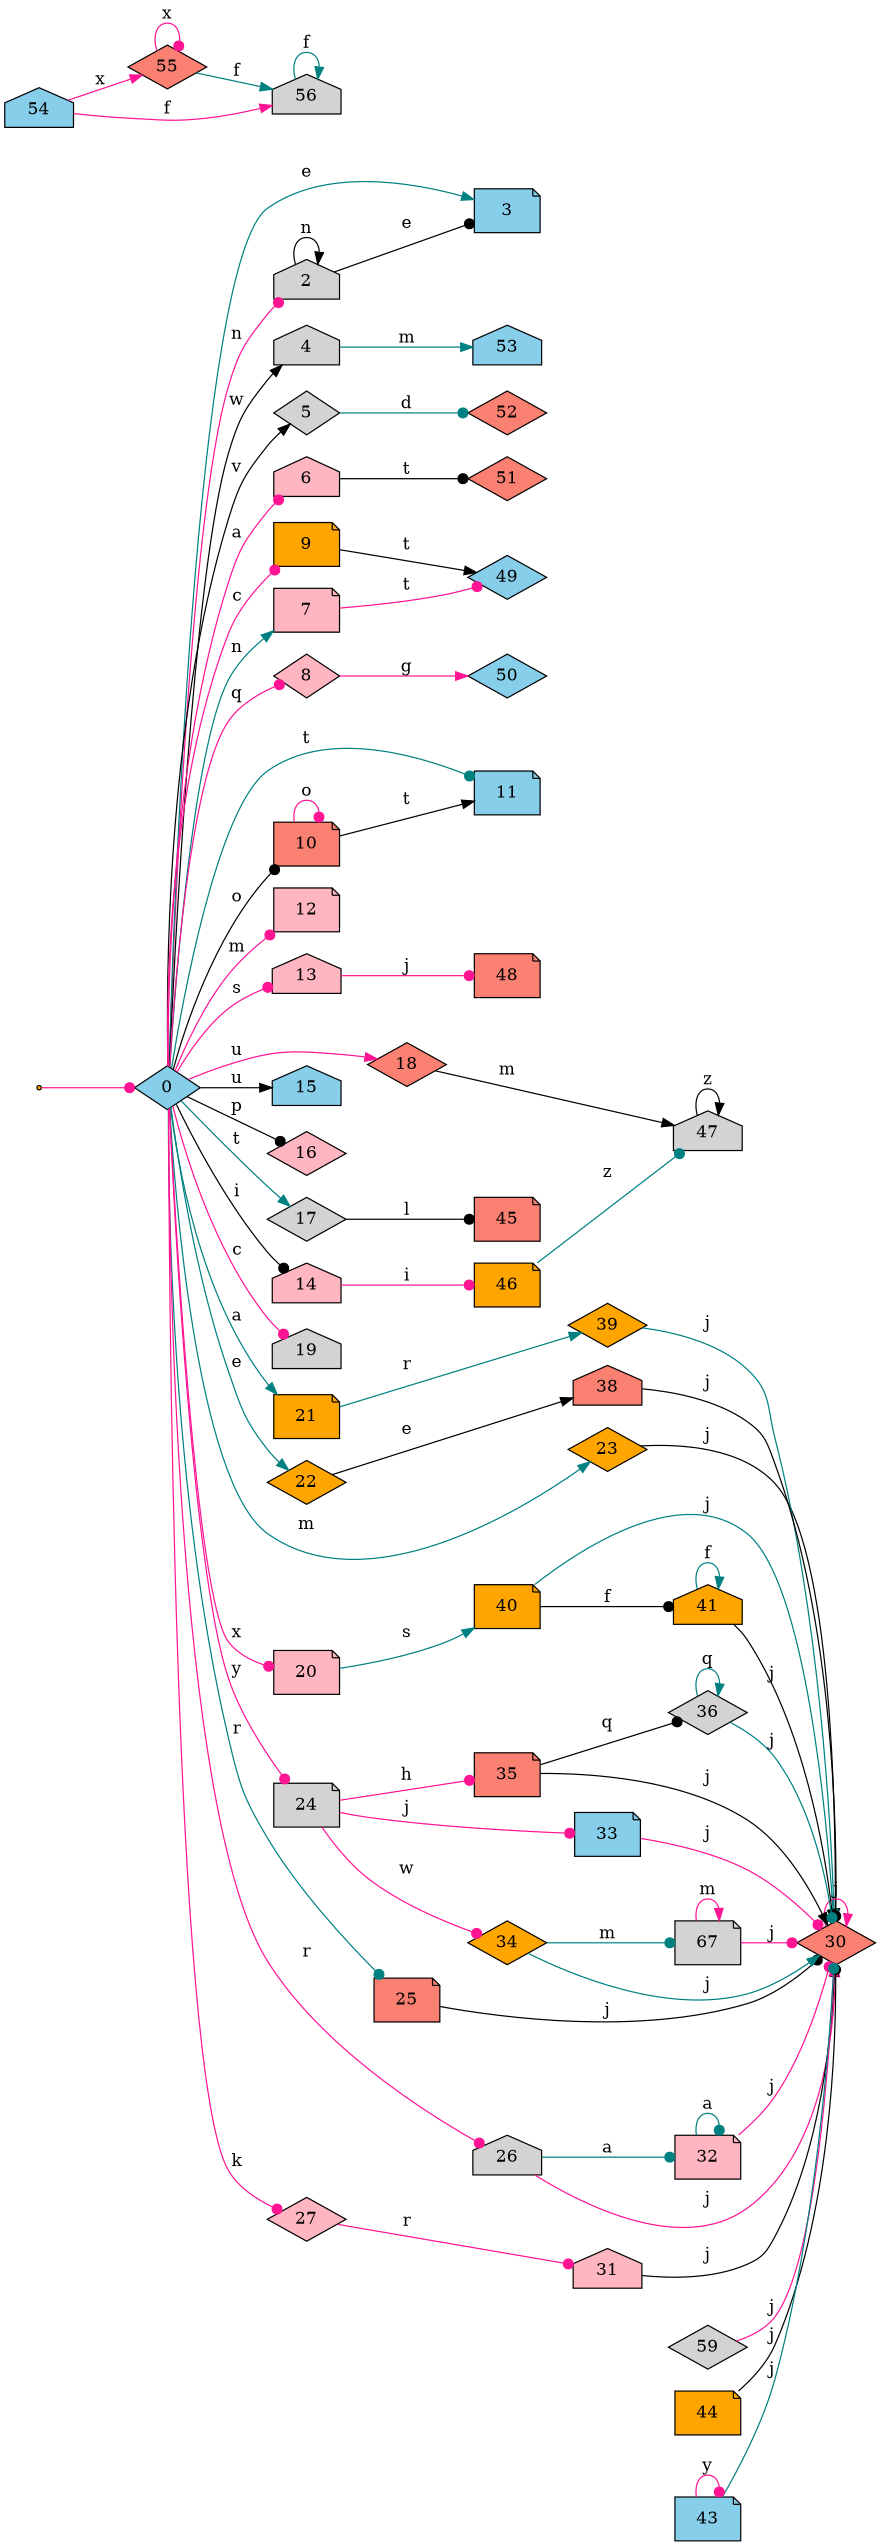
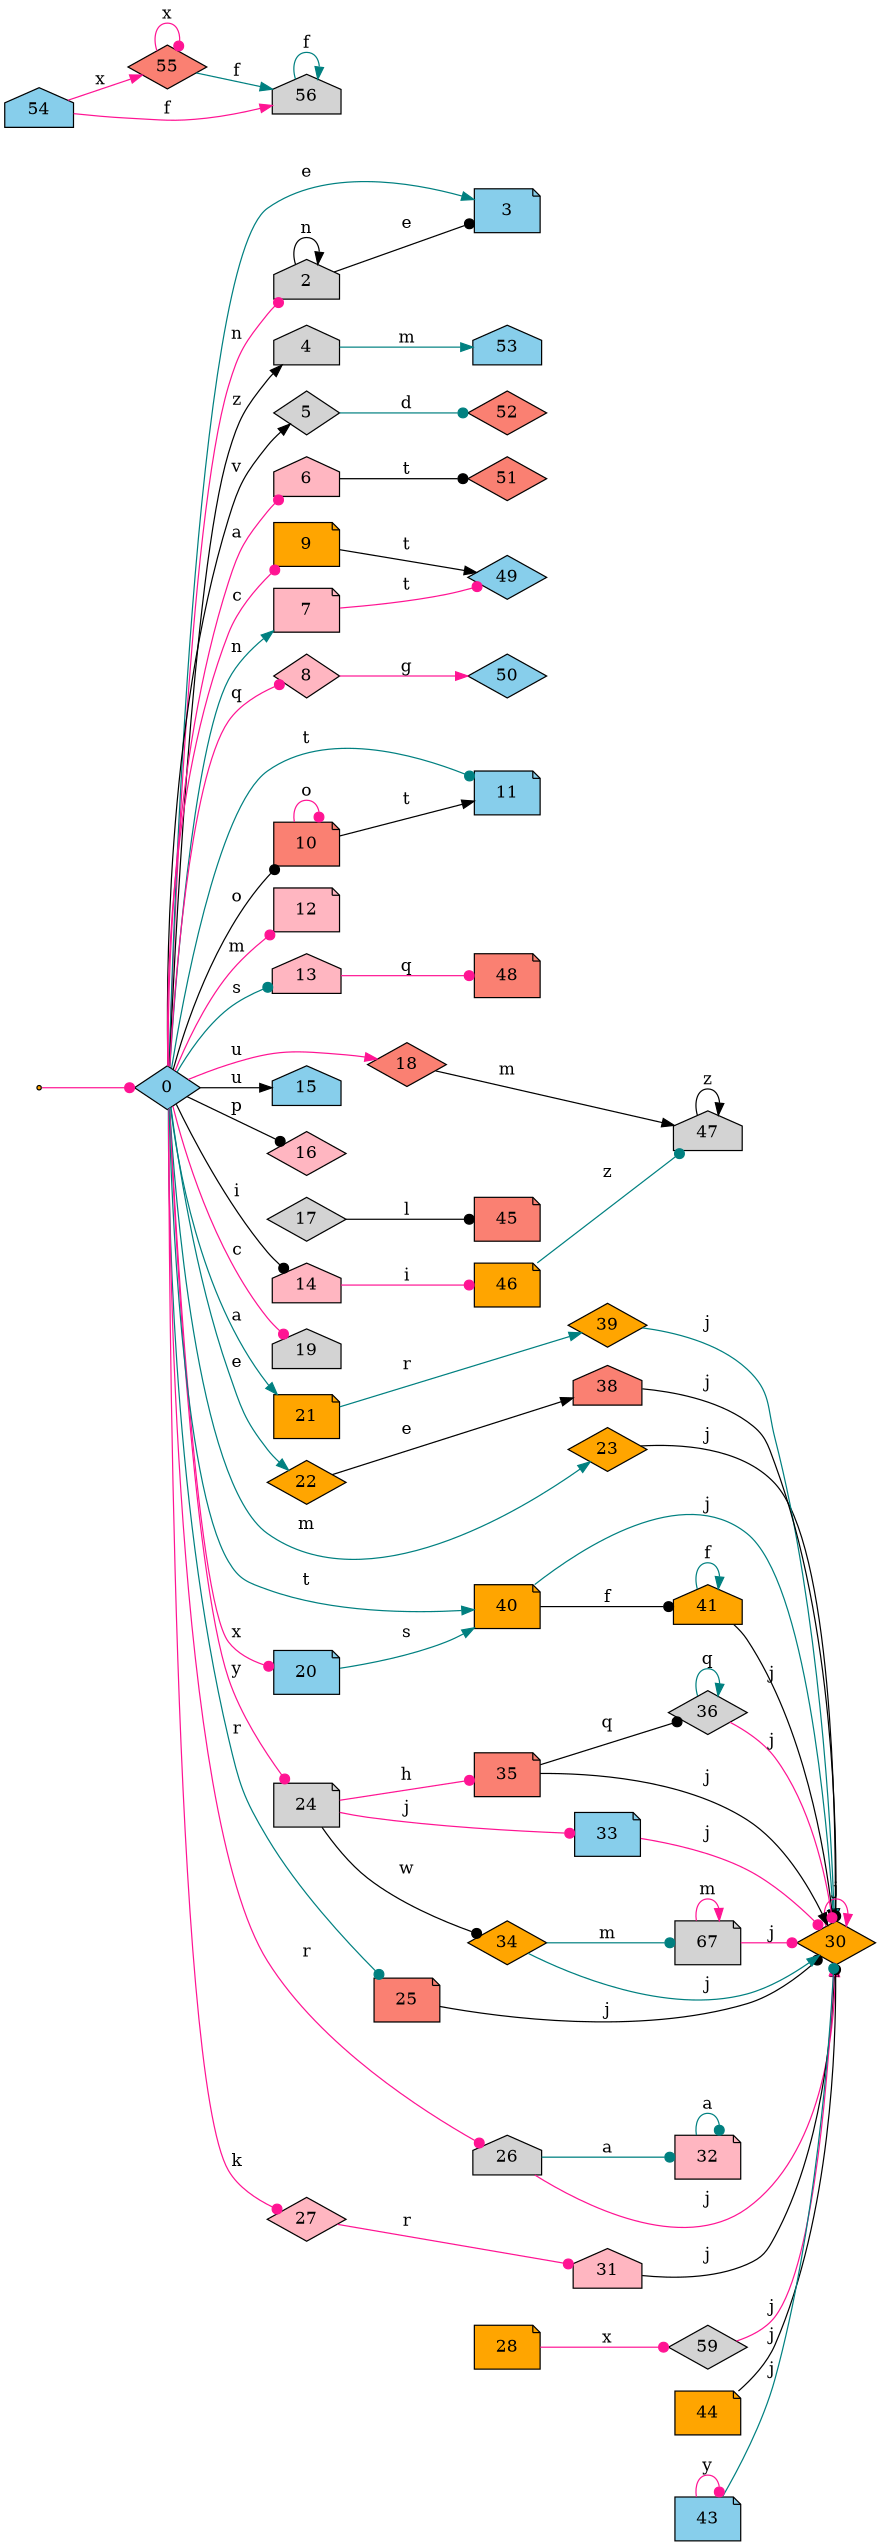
edge "0" -> "4": label "w" -> "z"
edge "13" -> "48": label "j" -> "q"
edge "0" -> "13": color deeppink -> teal
edge "0" -> "17": now "0" -> "40"
node "20": fillcolor lightpink -> skyblue
edge "36" -> "30": color teal -> deeppink
edge "24" -> "34": color deeppink -> black
node "30": fillcolor salmon -> orange
edge "32" -> "30": removed, label "j"
node "28": added
